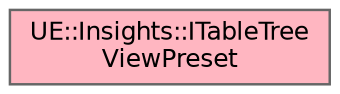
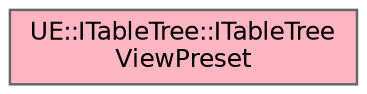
node "UE::Insights::ITableTree ViewPreset": label "UE::Insights::ITableTree ViewPreset" -> "UE::ITableTree::ITableTree ViewPreset"
